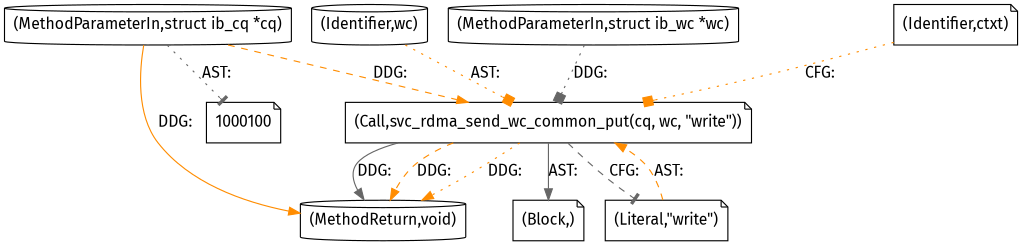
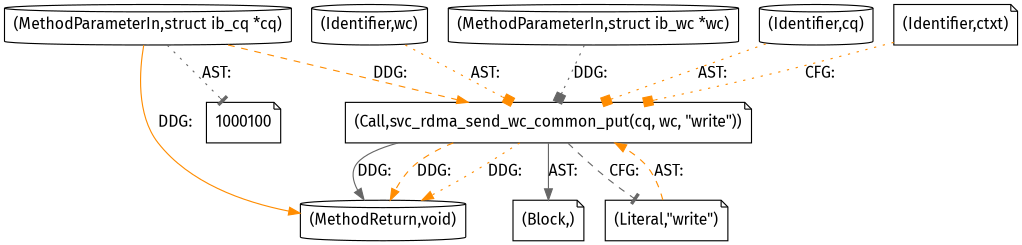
node "(Identifier,cq)": added
